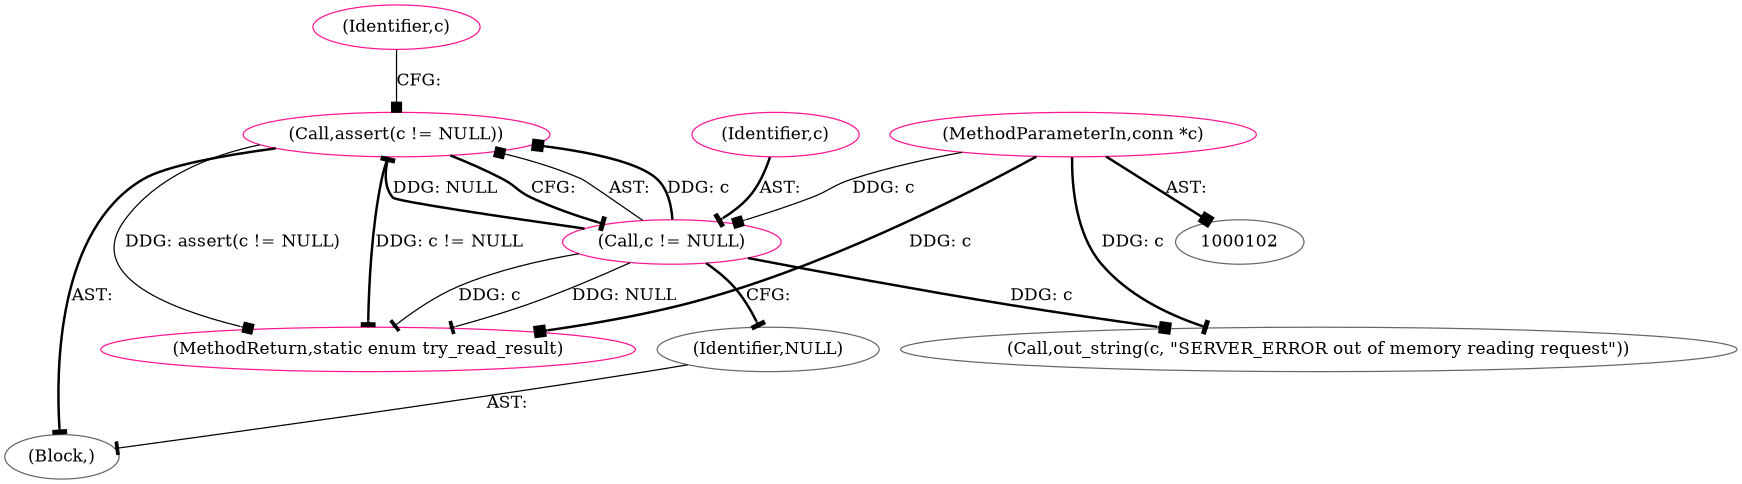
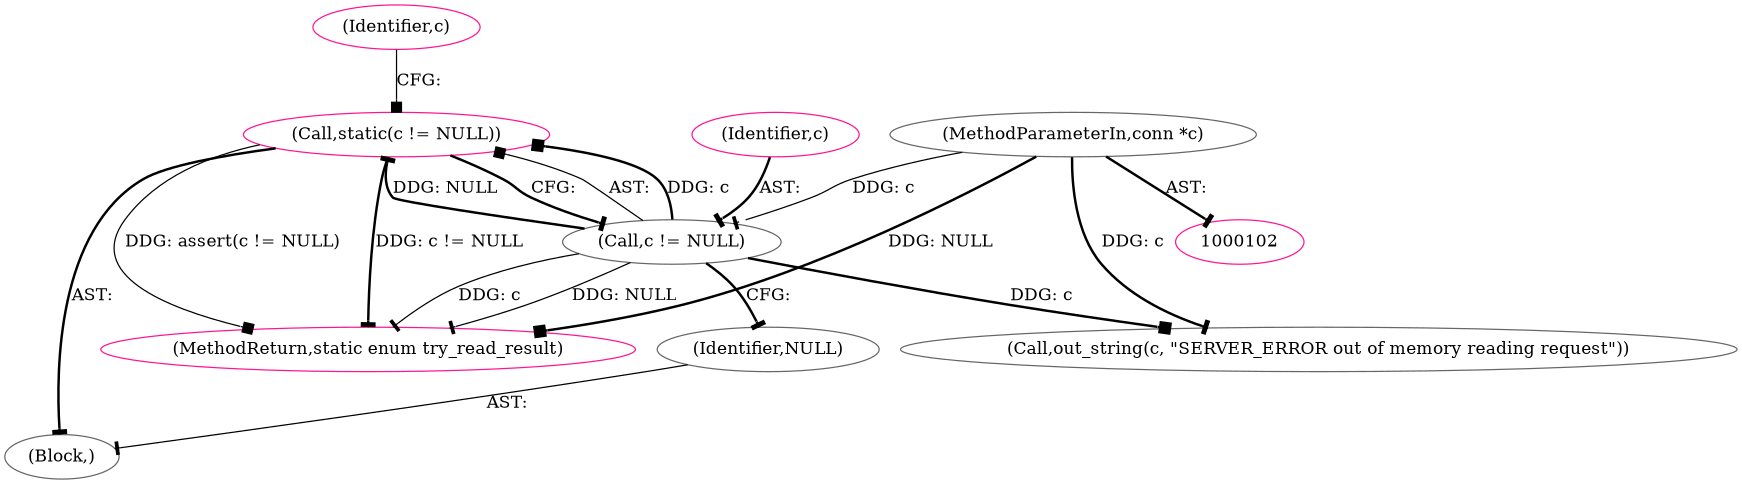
node "(Call,assert(c != NULL))": label "(Call,assert(c != NULL))" -> "(Call,static(c != NULL))"
node "(MethodParameterIn,conn *c)": color deeppink -> gray40
edge "(MethodParameterIn,conn *c)" -> "(Call,c != NULL)": arrowhead box -> tee
edge "(MethodParameterIn,conn *c)" -> "1000102": arrowhead box -> tee
node "(Call,c != NULL)": color deeppink -> gray40
edge "(MethodParameterIn,conn *c)" -> "(MethodReturn,static enum try_read_result)": label "DDG: c" -> "DDG: NULL"
node "1000102": color gray40 -> deeppink
